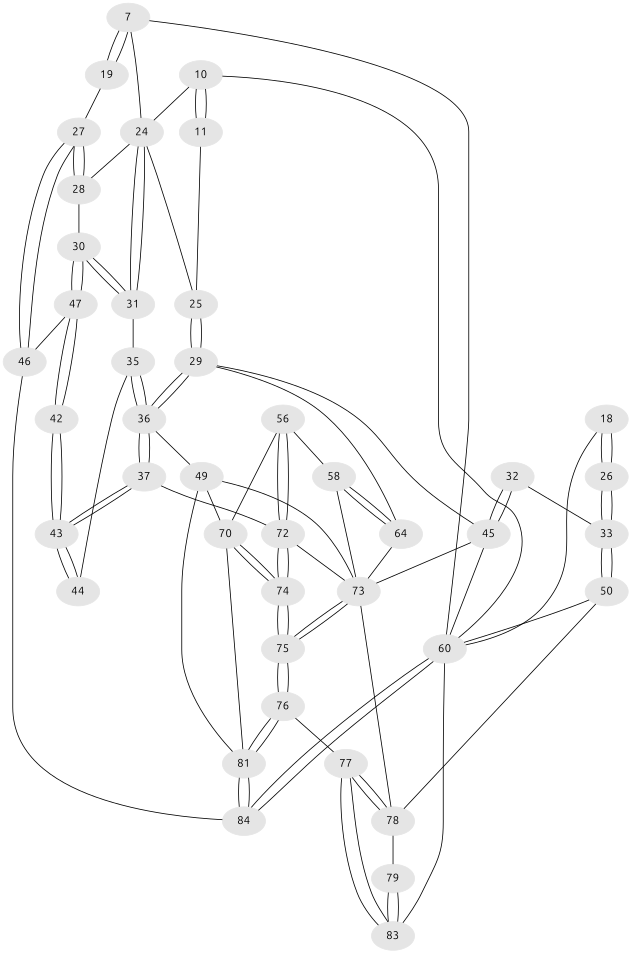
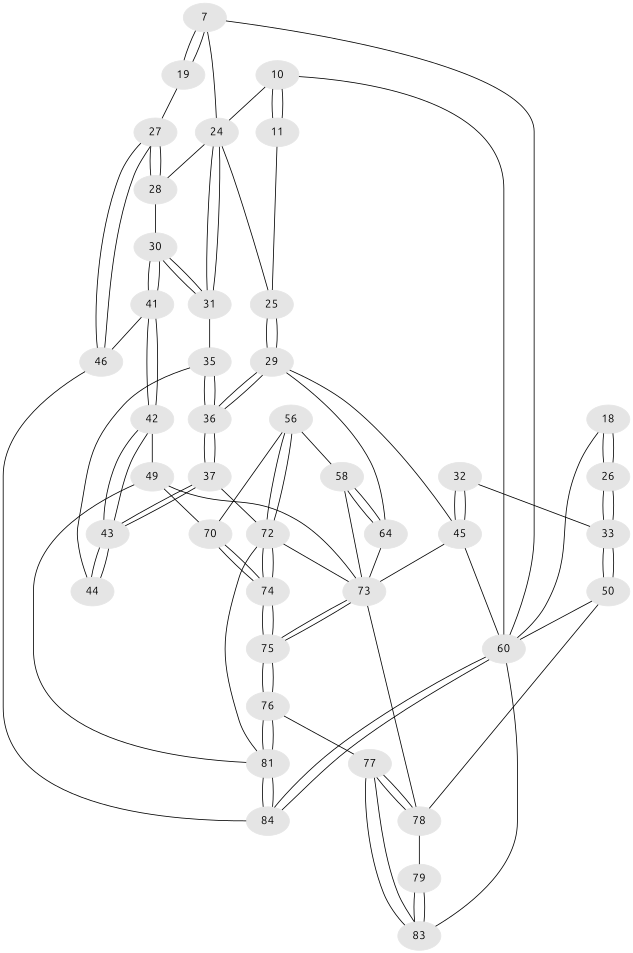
node "47": label "47" -> "41"
edge "36" -- "49": now "42" -- "49"
edge "70" -- "81": now "72" -- "81"
